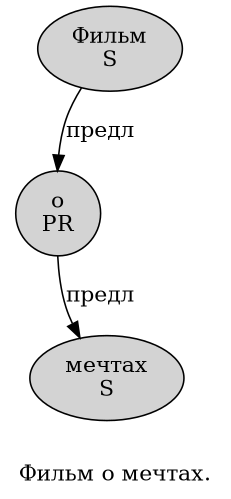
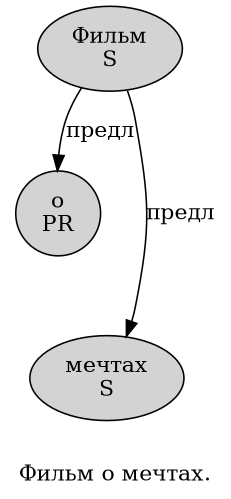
edge "о PR" -> "мечтах S": now "Фильм S" -> "мечтах S"
